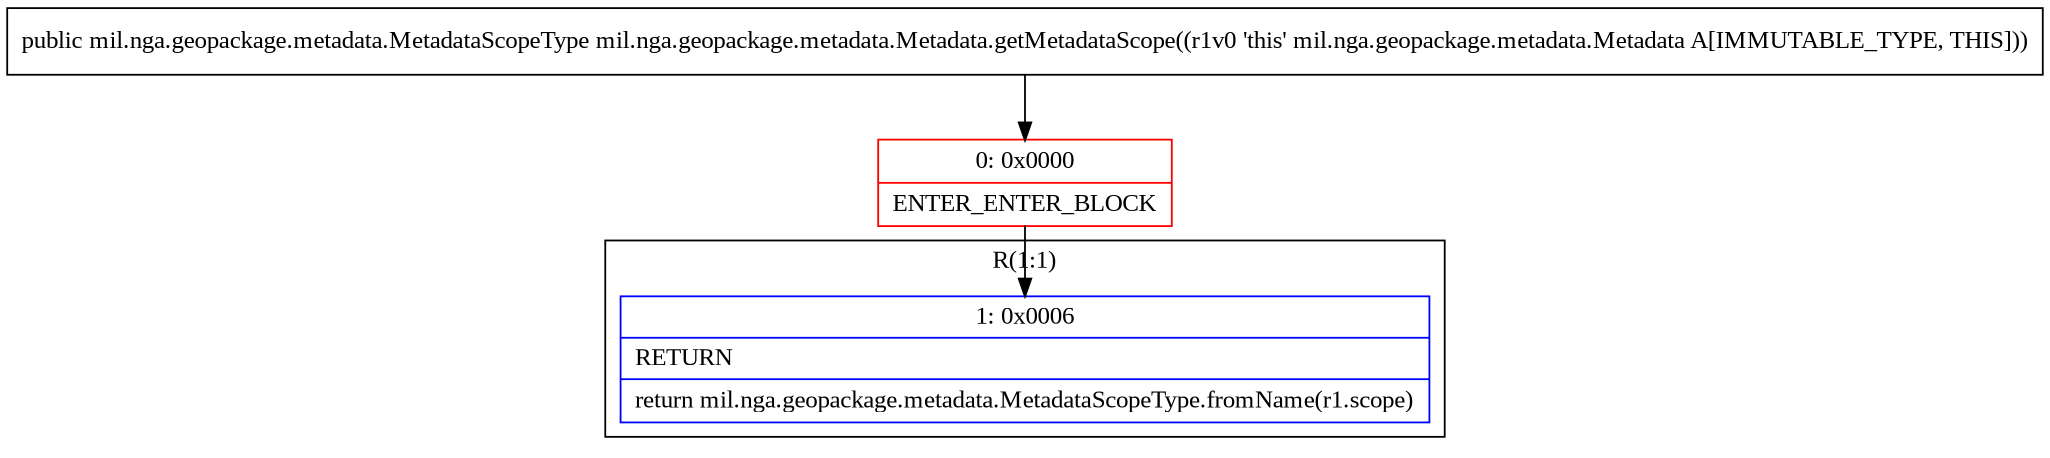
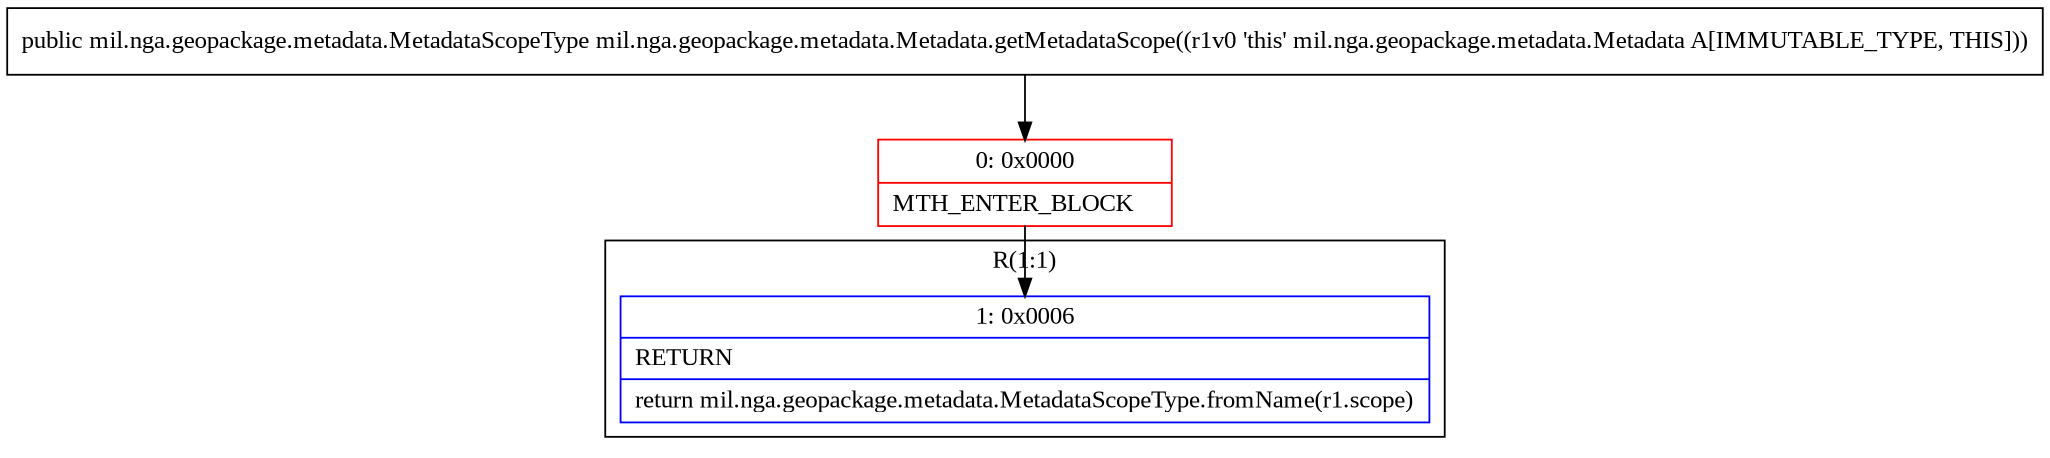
node "0: 0x0000": text "ENTER_ENTER_BLOCK" -> "MTH_ENTER_BLOCK"
